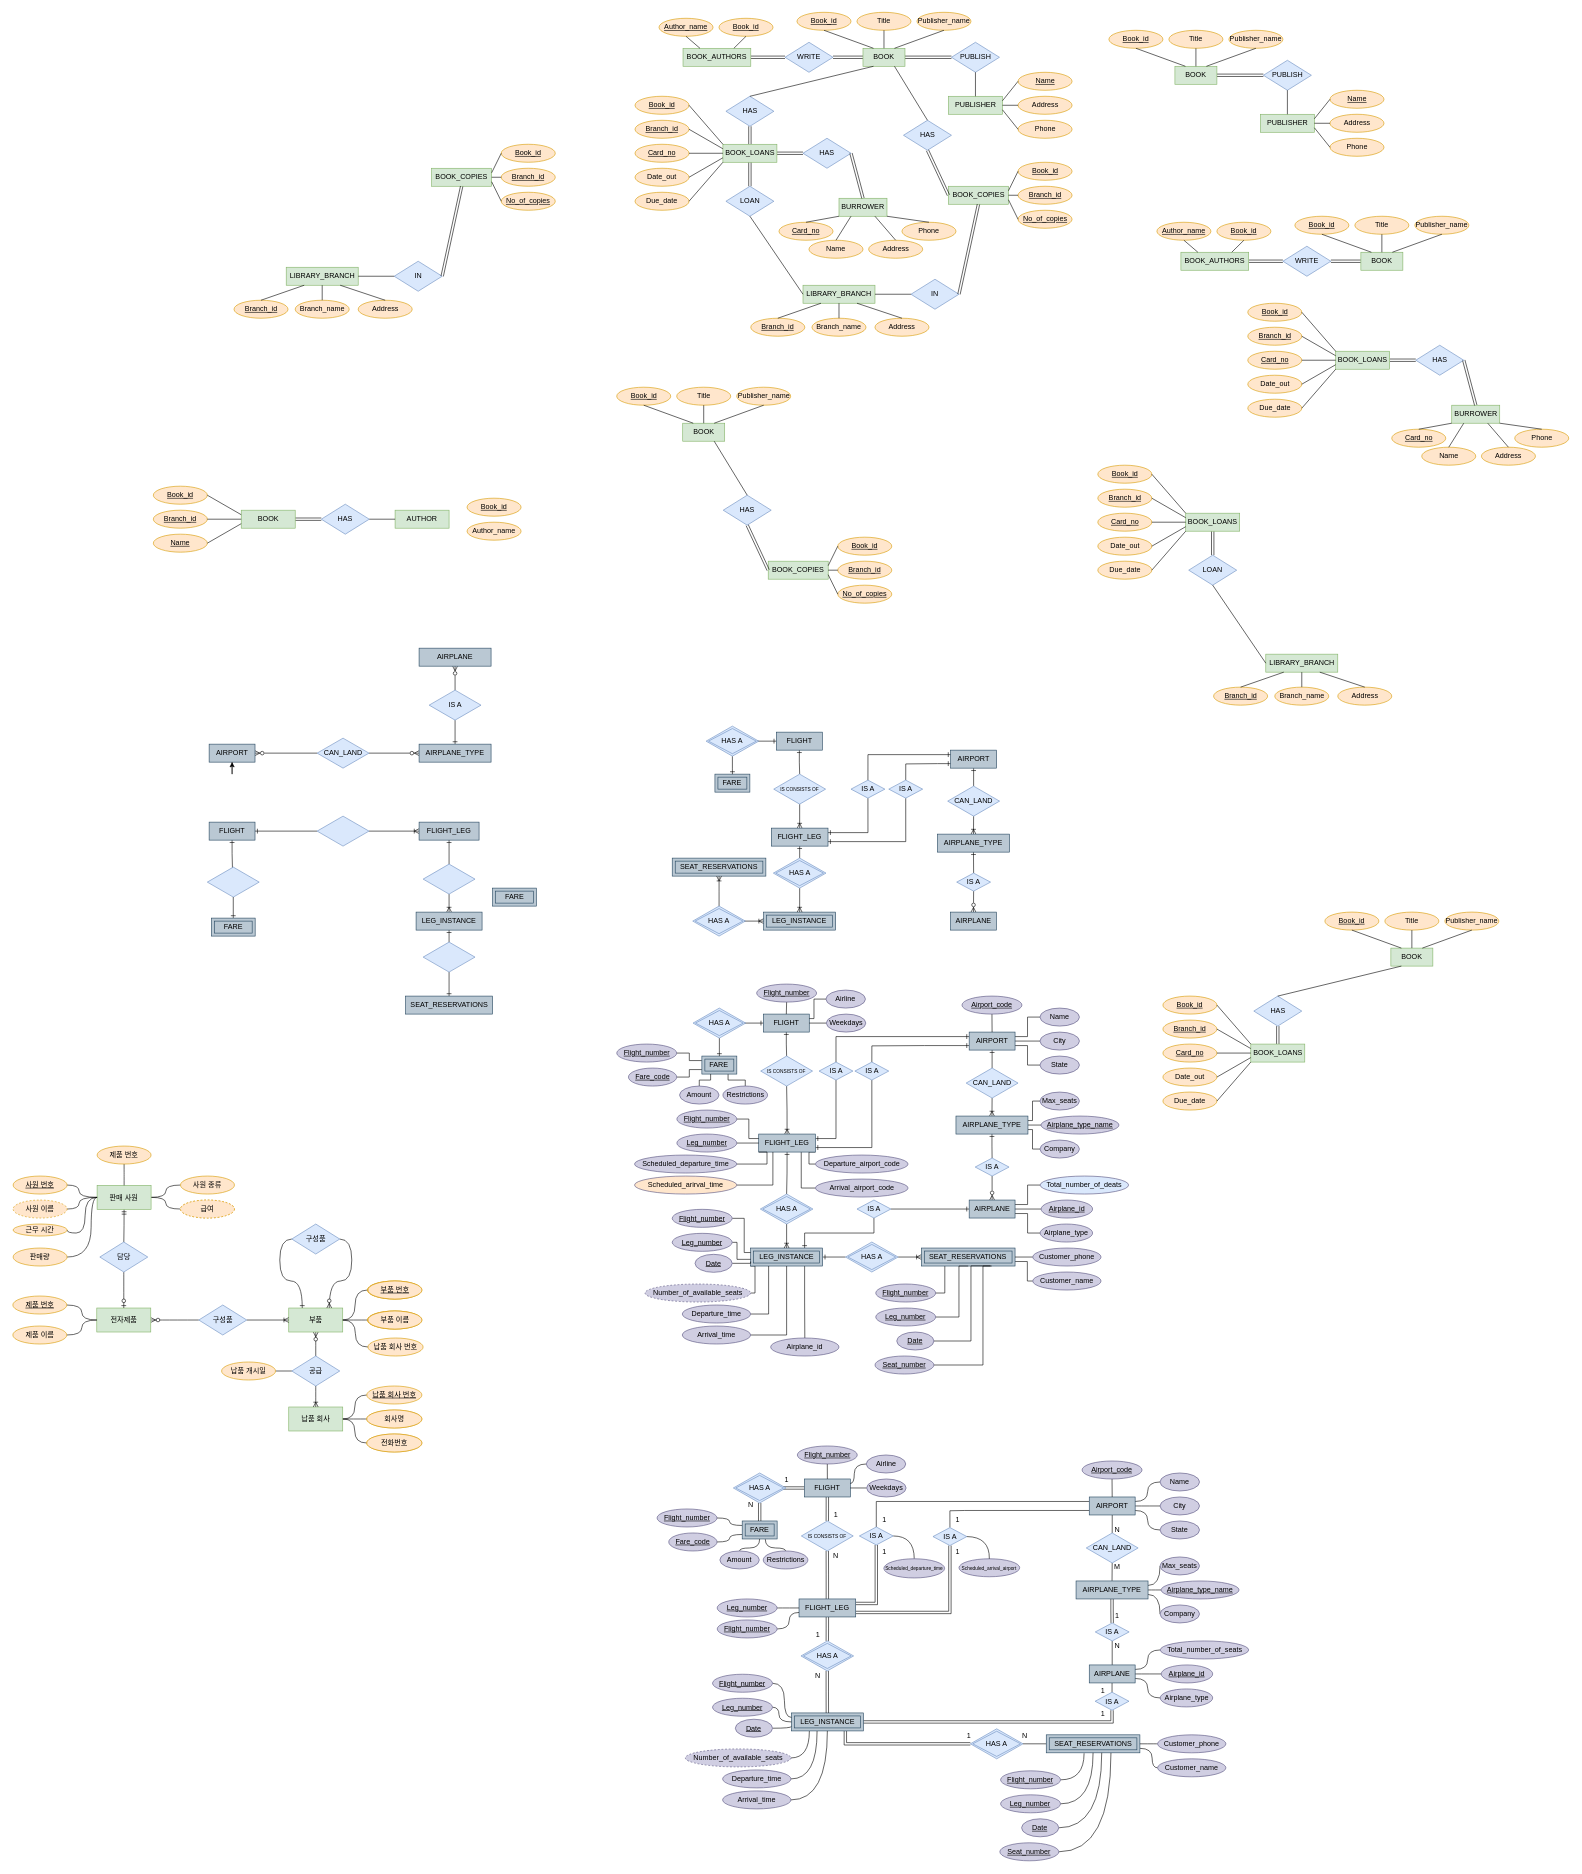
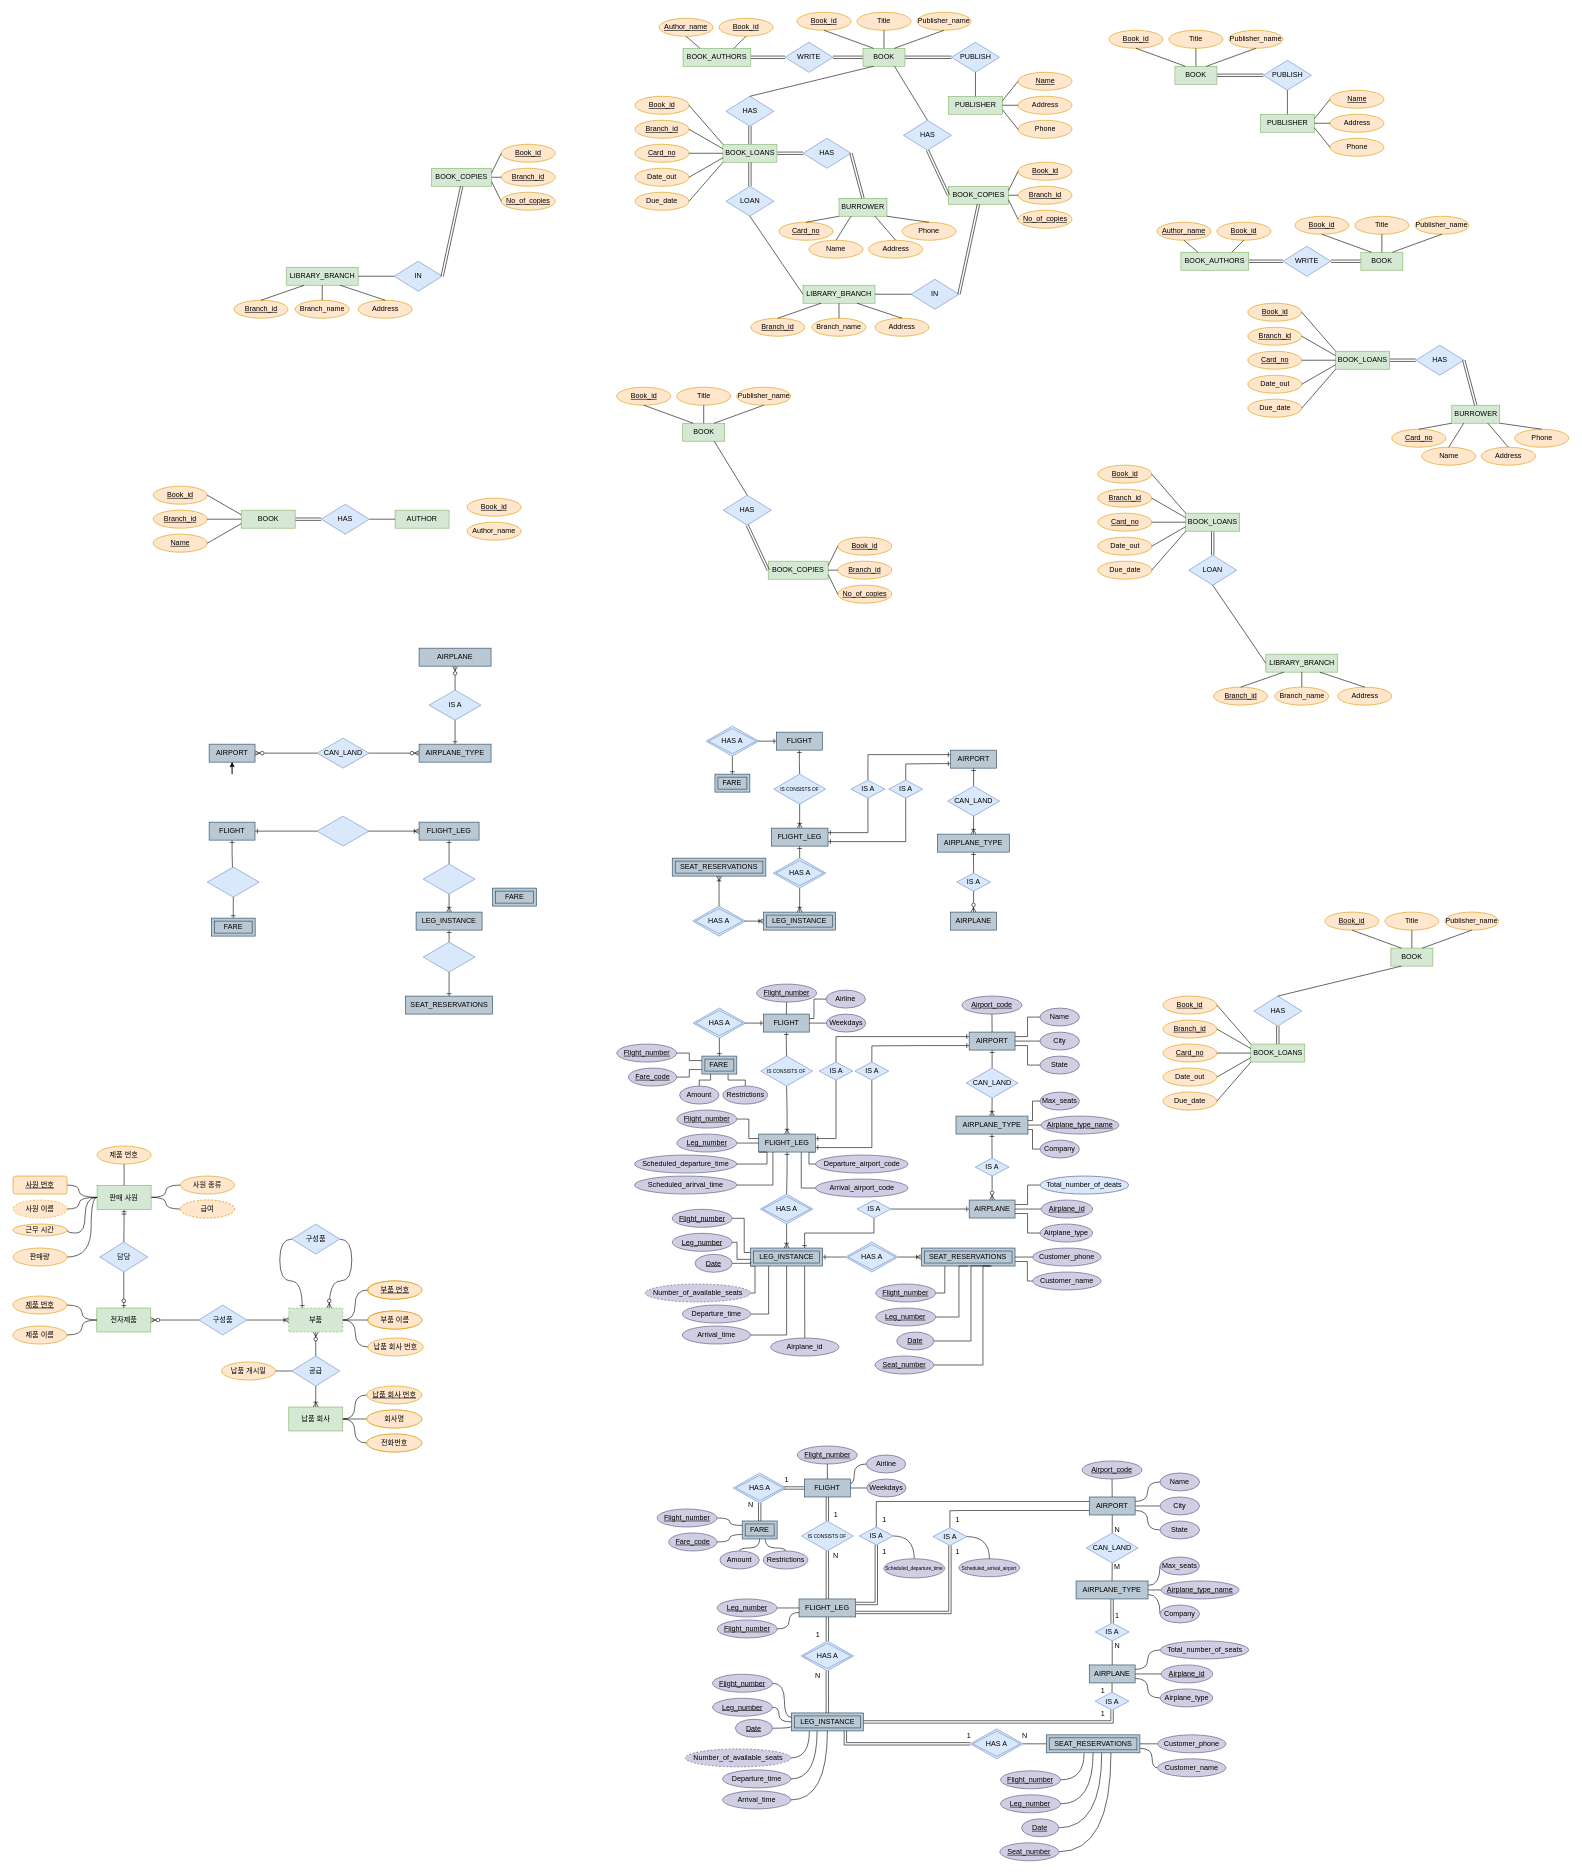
node "사원 번호": shape ellipse -> rounded rectangle
node "Scheduled_arirval_time": fillcolor #ffe6cc -> #d0cee2
node "부품": style solid -> dashed
